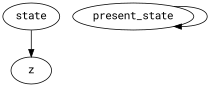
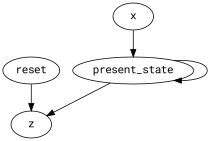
node "state": label "state" -> "reset"
node "x": added
edge "present_state" -> "z": added
